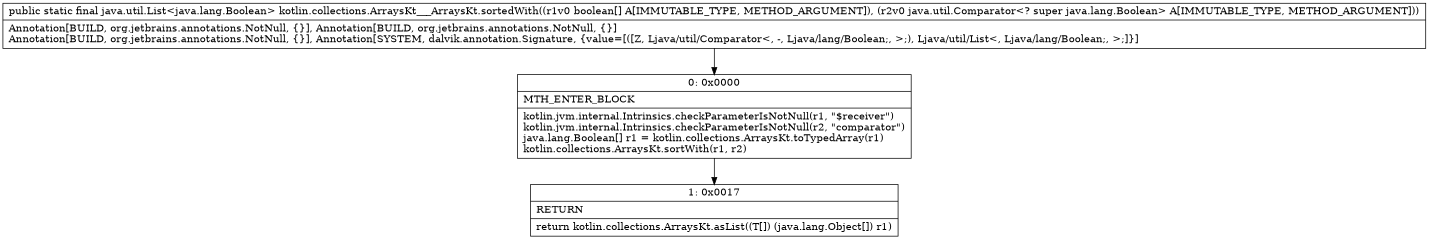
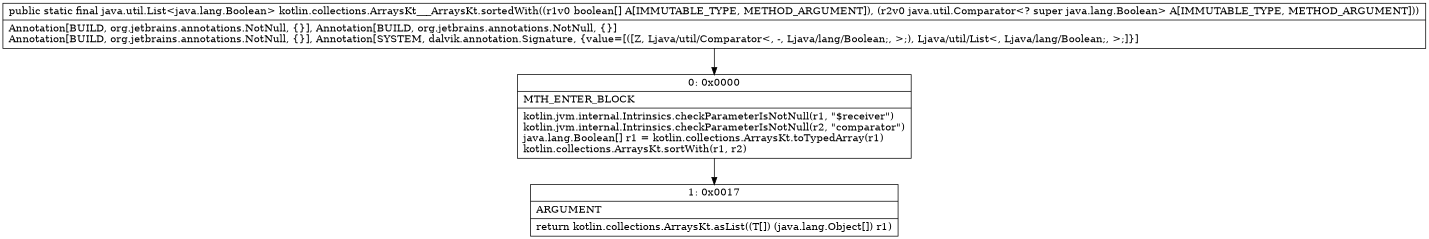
node "1: 0x0017": text "RETURN" -> "ARGUMENT"
